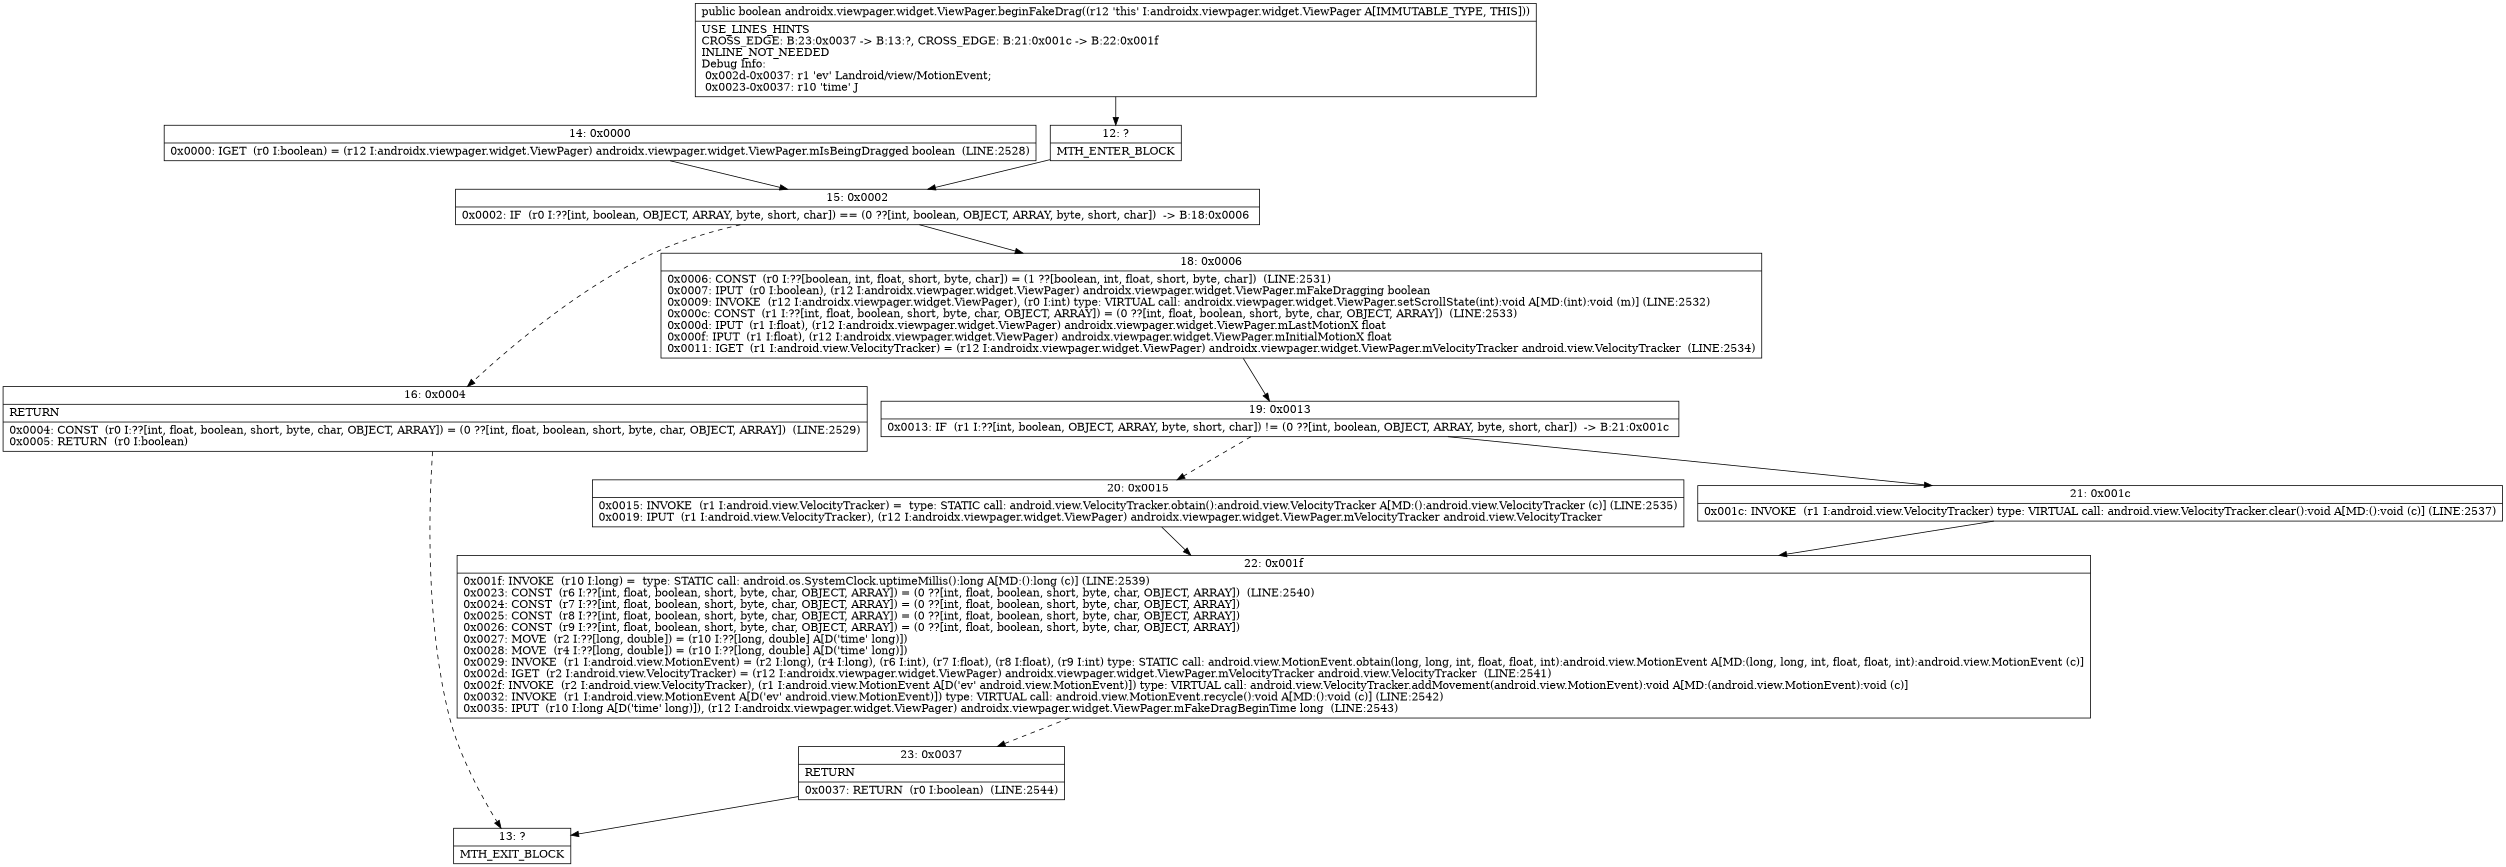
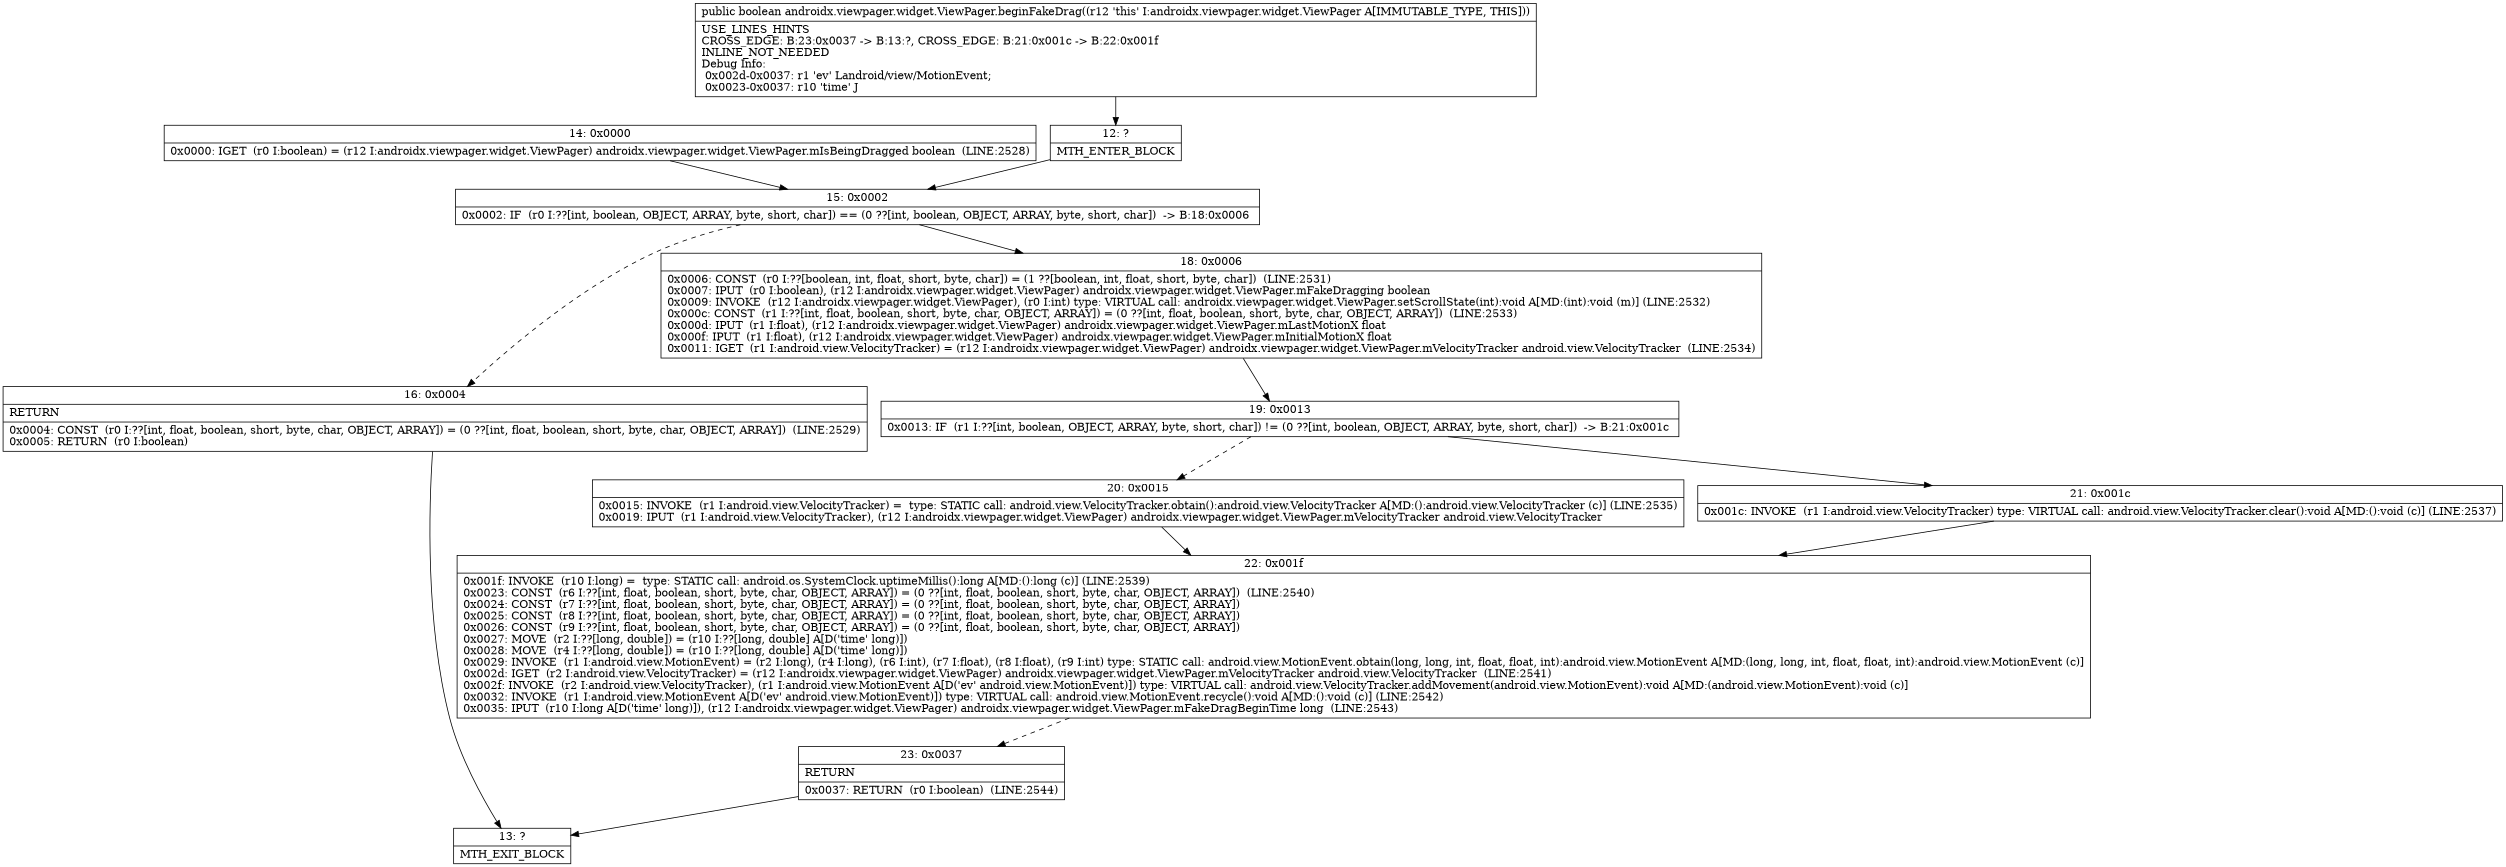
edge "16: 0x0004" -> "13: ?": style dashed -> solid
